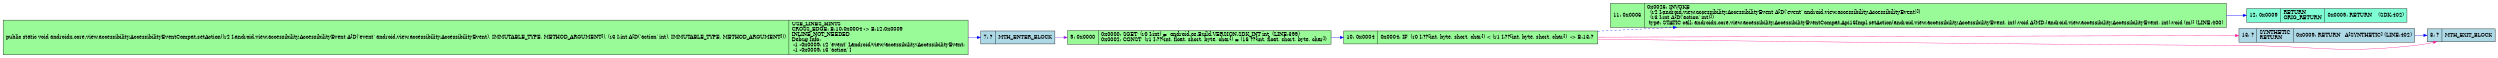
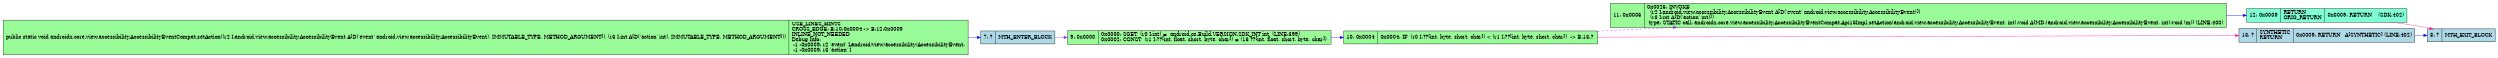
edge "10: 0x0004" -> "11: 0x0006": color blue -> purple
edge "10: 0x0004" -> "8: ?": now "12: 0x0009" -> "8: ?"
